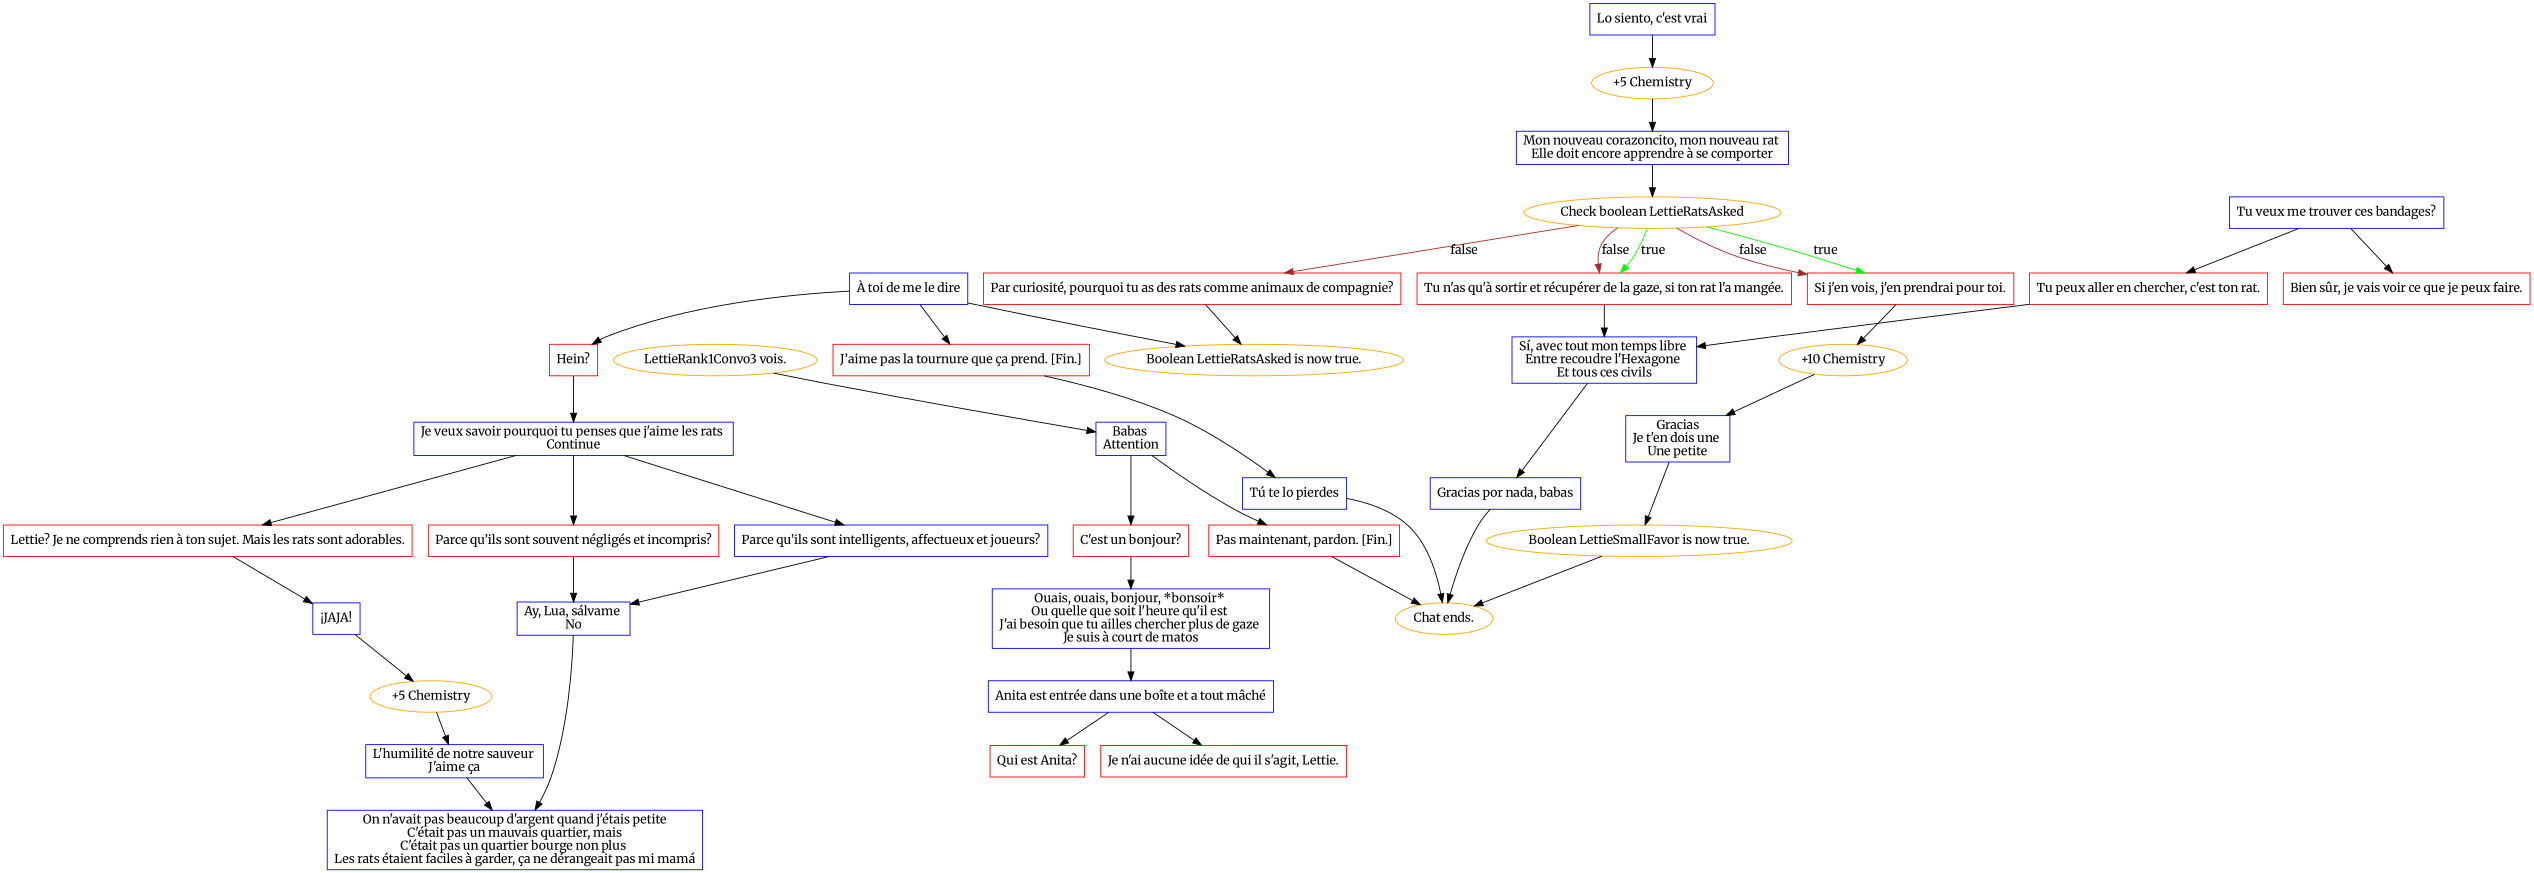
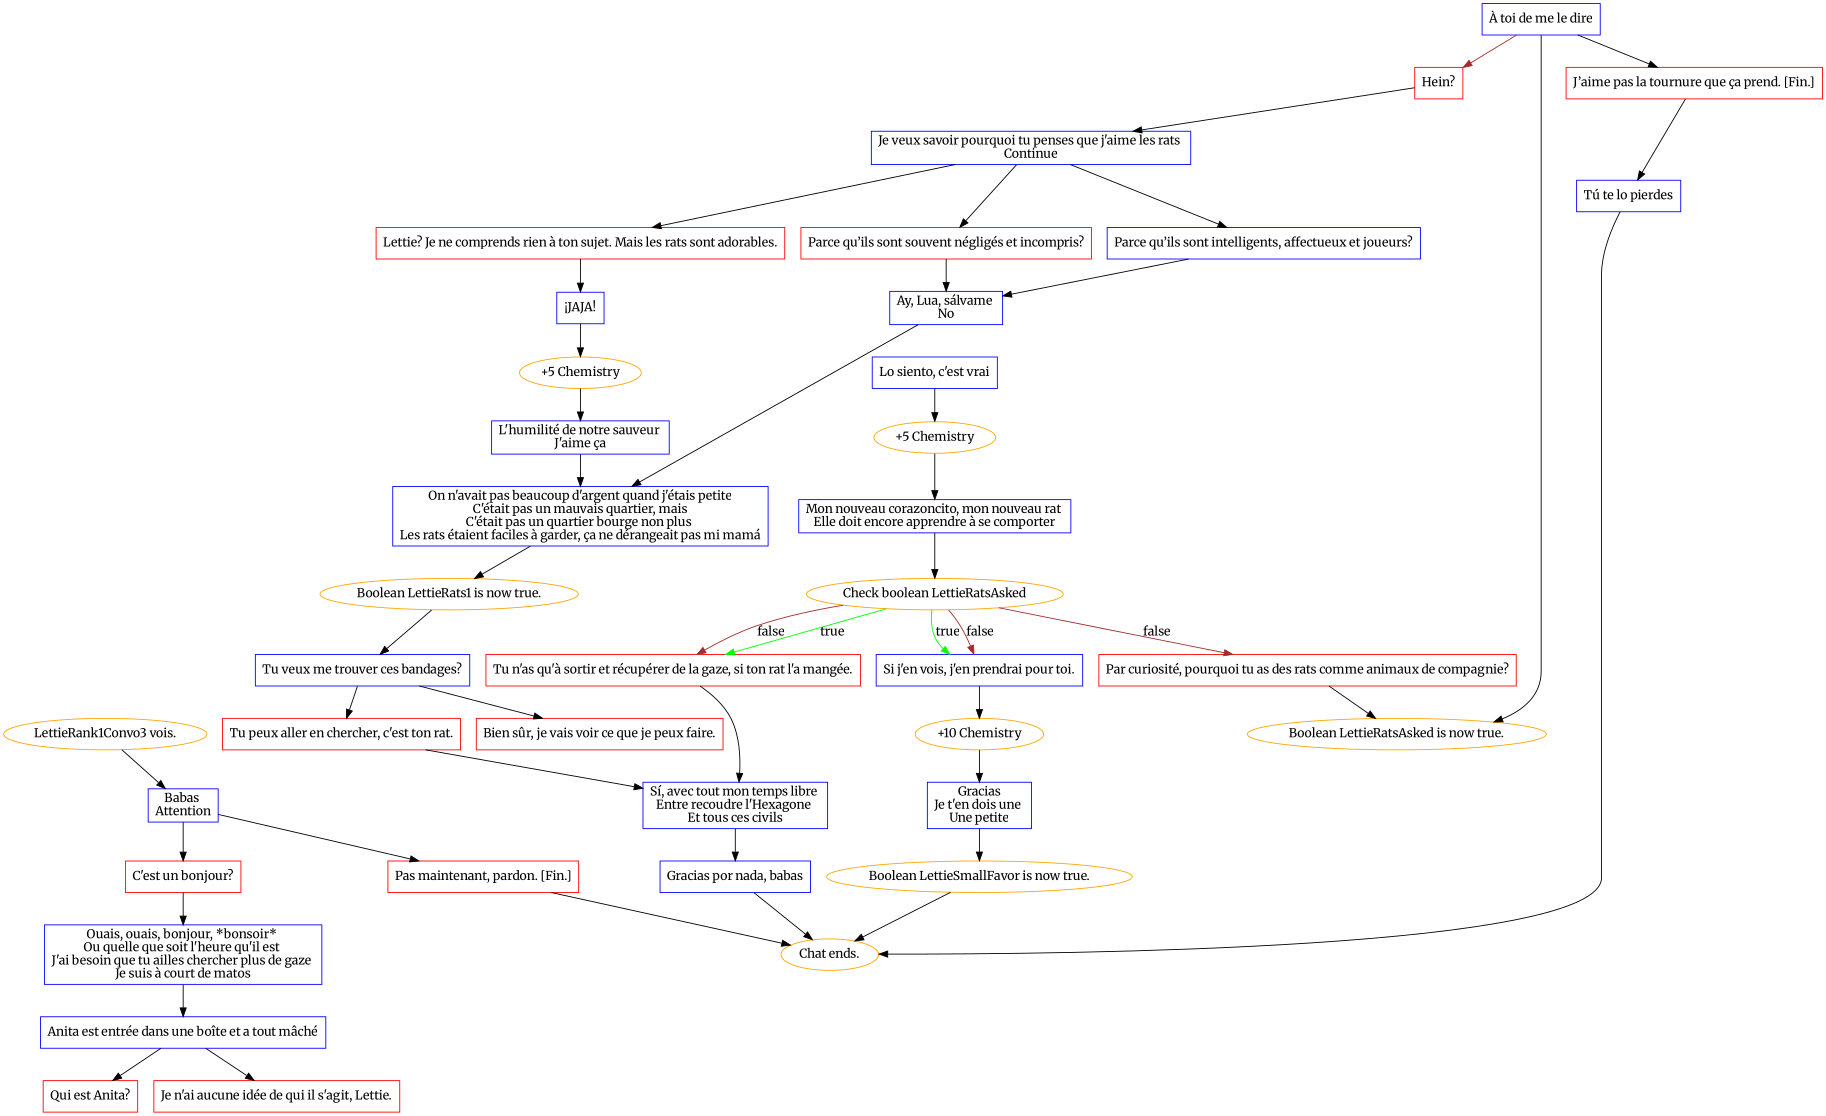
node "Si j'en vois, j'en prendrai pour toi.": color red -> blue
edge "À toi de me le dire" -> "Hein?": color black -> brown
node "Boolean LettieRats1 is now true.": added
